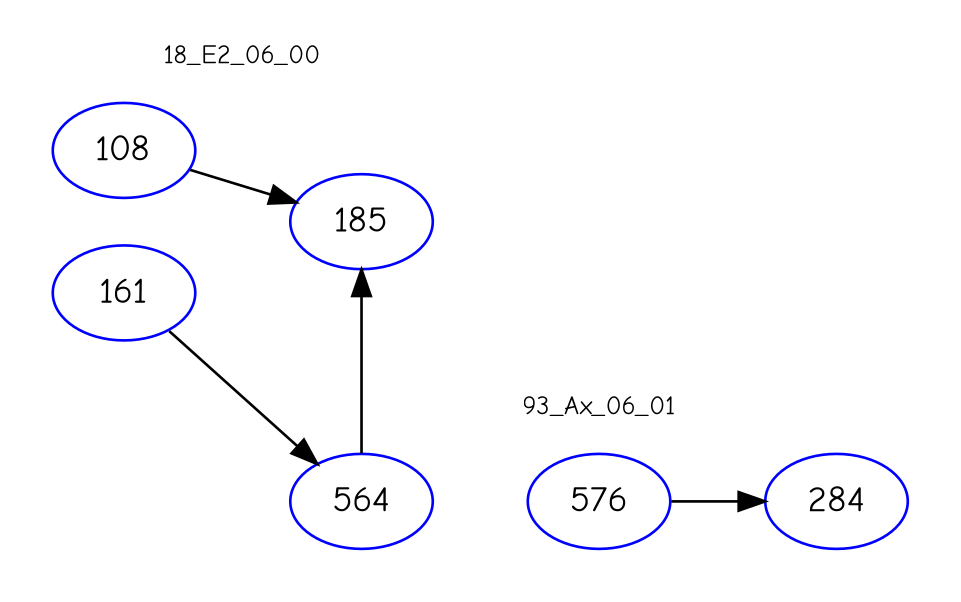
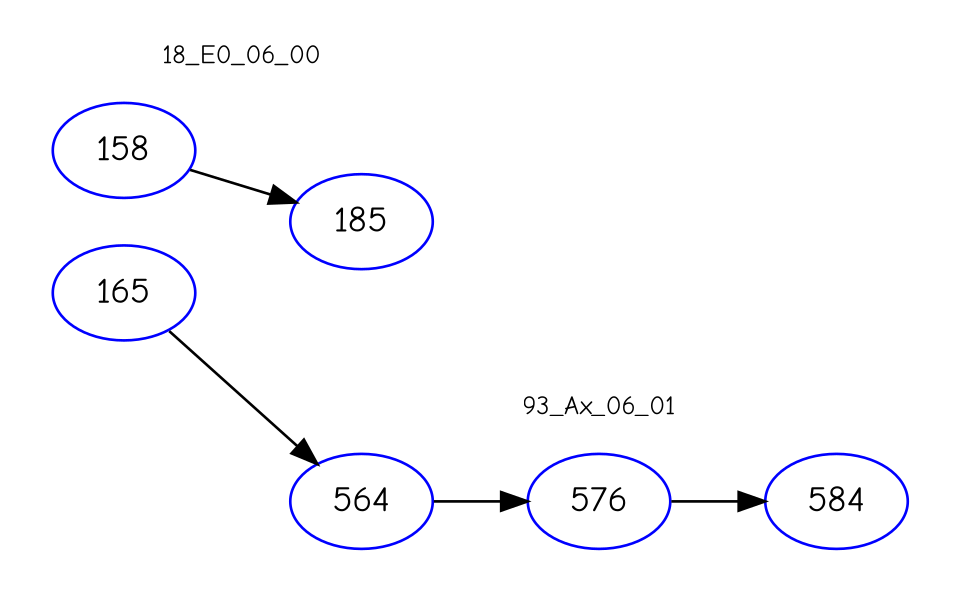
cluster "18_E2_06_00": label "18_E2_06_00" -> "18_E0_06_00"
node "108": label "108" -> "158"
node "161": label "161" -> "165"
edge "564" -> "185": now "564" -> "576"
node "284": label "284" -> "584"
